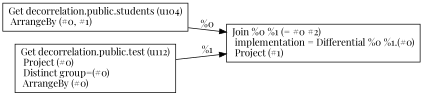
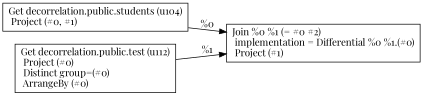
node "Get decorrelation.public.students (u104) ArrangeBy (#0, #1)": label "Get decorrelation.public.students (u104) ArrangeBy (#0, #1)" -> "Get decorrelation.public.students (u104) Project (#0, #1)"
